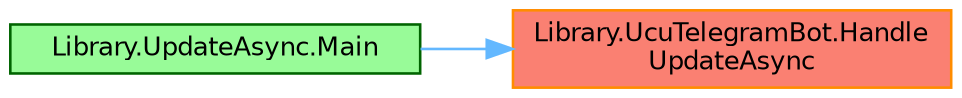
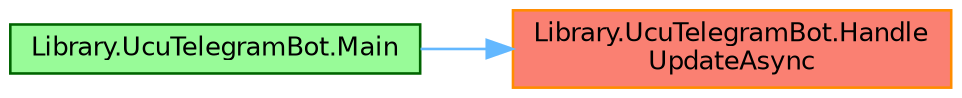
node "Library.UpdateAsync.Main": label "Library.UpdateAsync.Main" -> "Library.UcuTelegramBot.Main"
